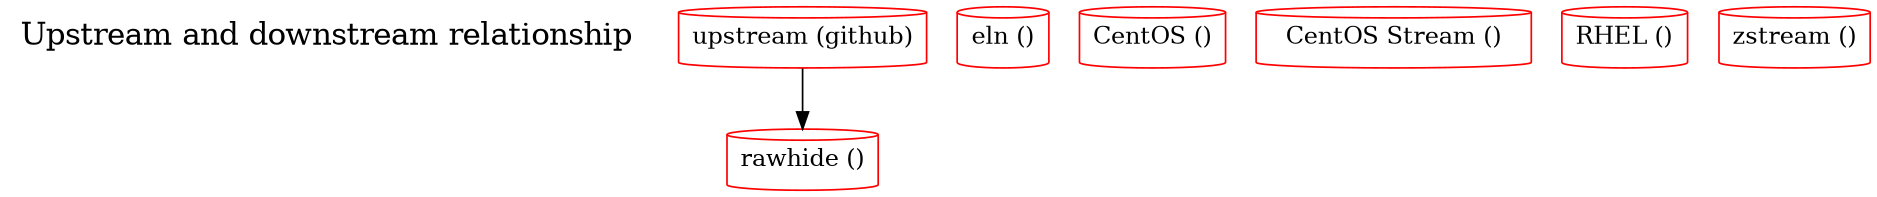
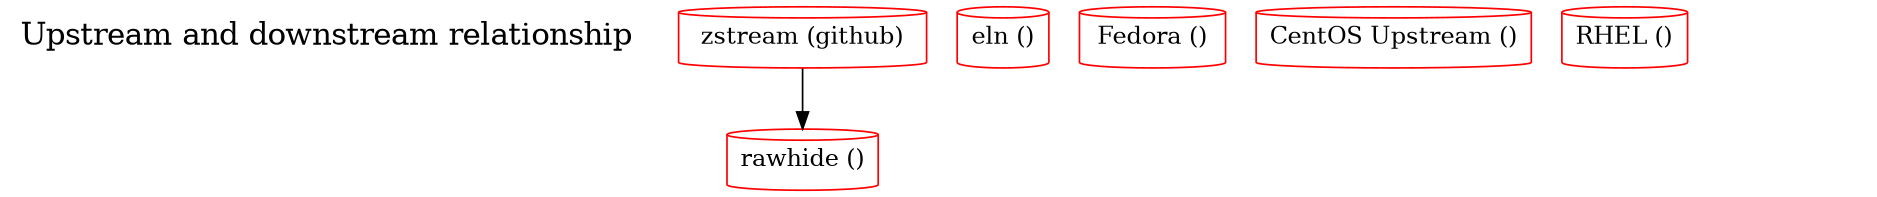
node "upstream (github)": label "upstream (github)" -> "zstream (github)"
node "CentOS ()": label "CentOS ()" -> "Fedora ()"
node "CentOS Stream ()": label "CentOS Stream ()" -> "CentOS Upstream ()"
node "zstream ()": removed
